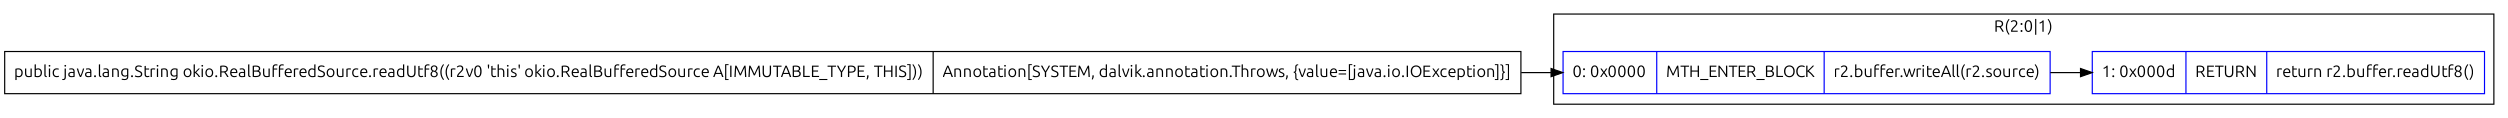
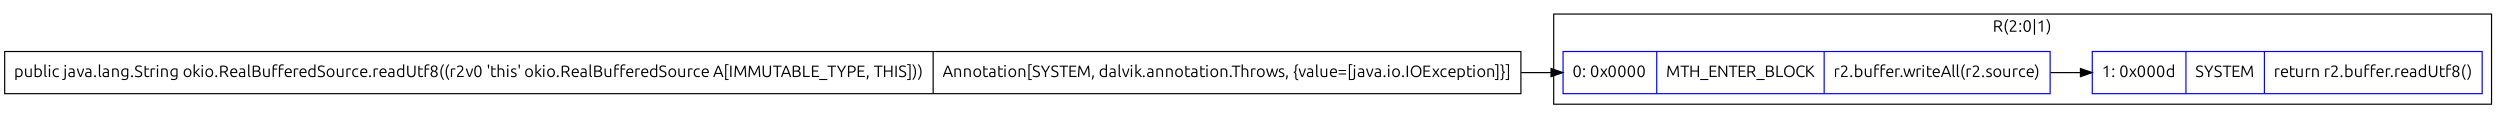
node "1: 0x000d": text "RETURN" -> "SYSTEM"
